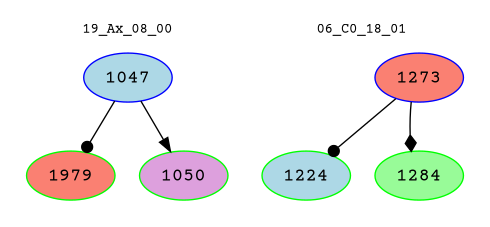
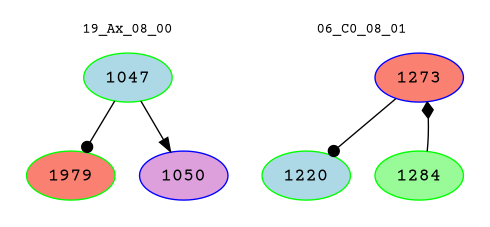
cluster "06_C0_18_01": label "06_C0_18_01" -> "06_C0_08_01"
node "1047": color blue -> green
edge "1273" -> "1284": reversed
node "1050": color green -> blue
node "1224": label "1224" -> "1220"
